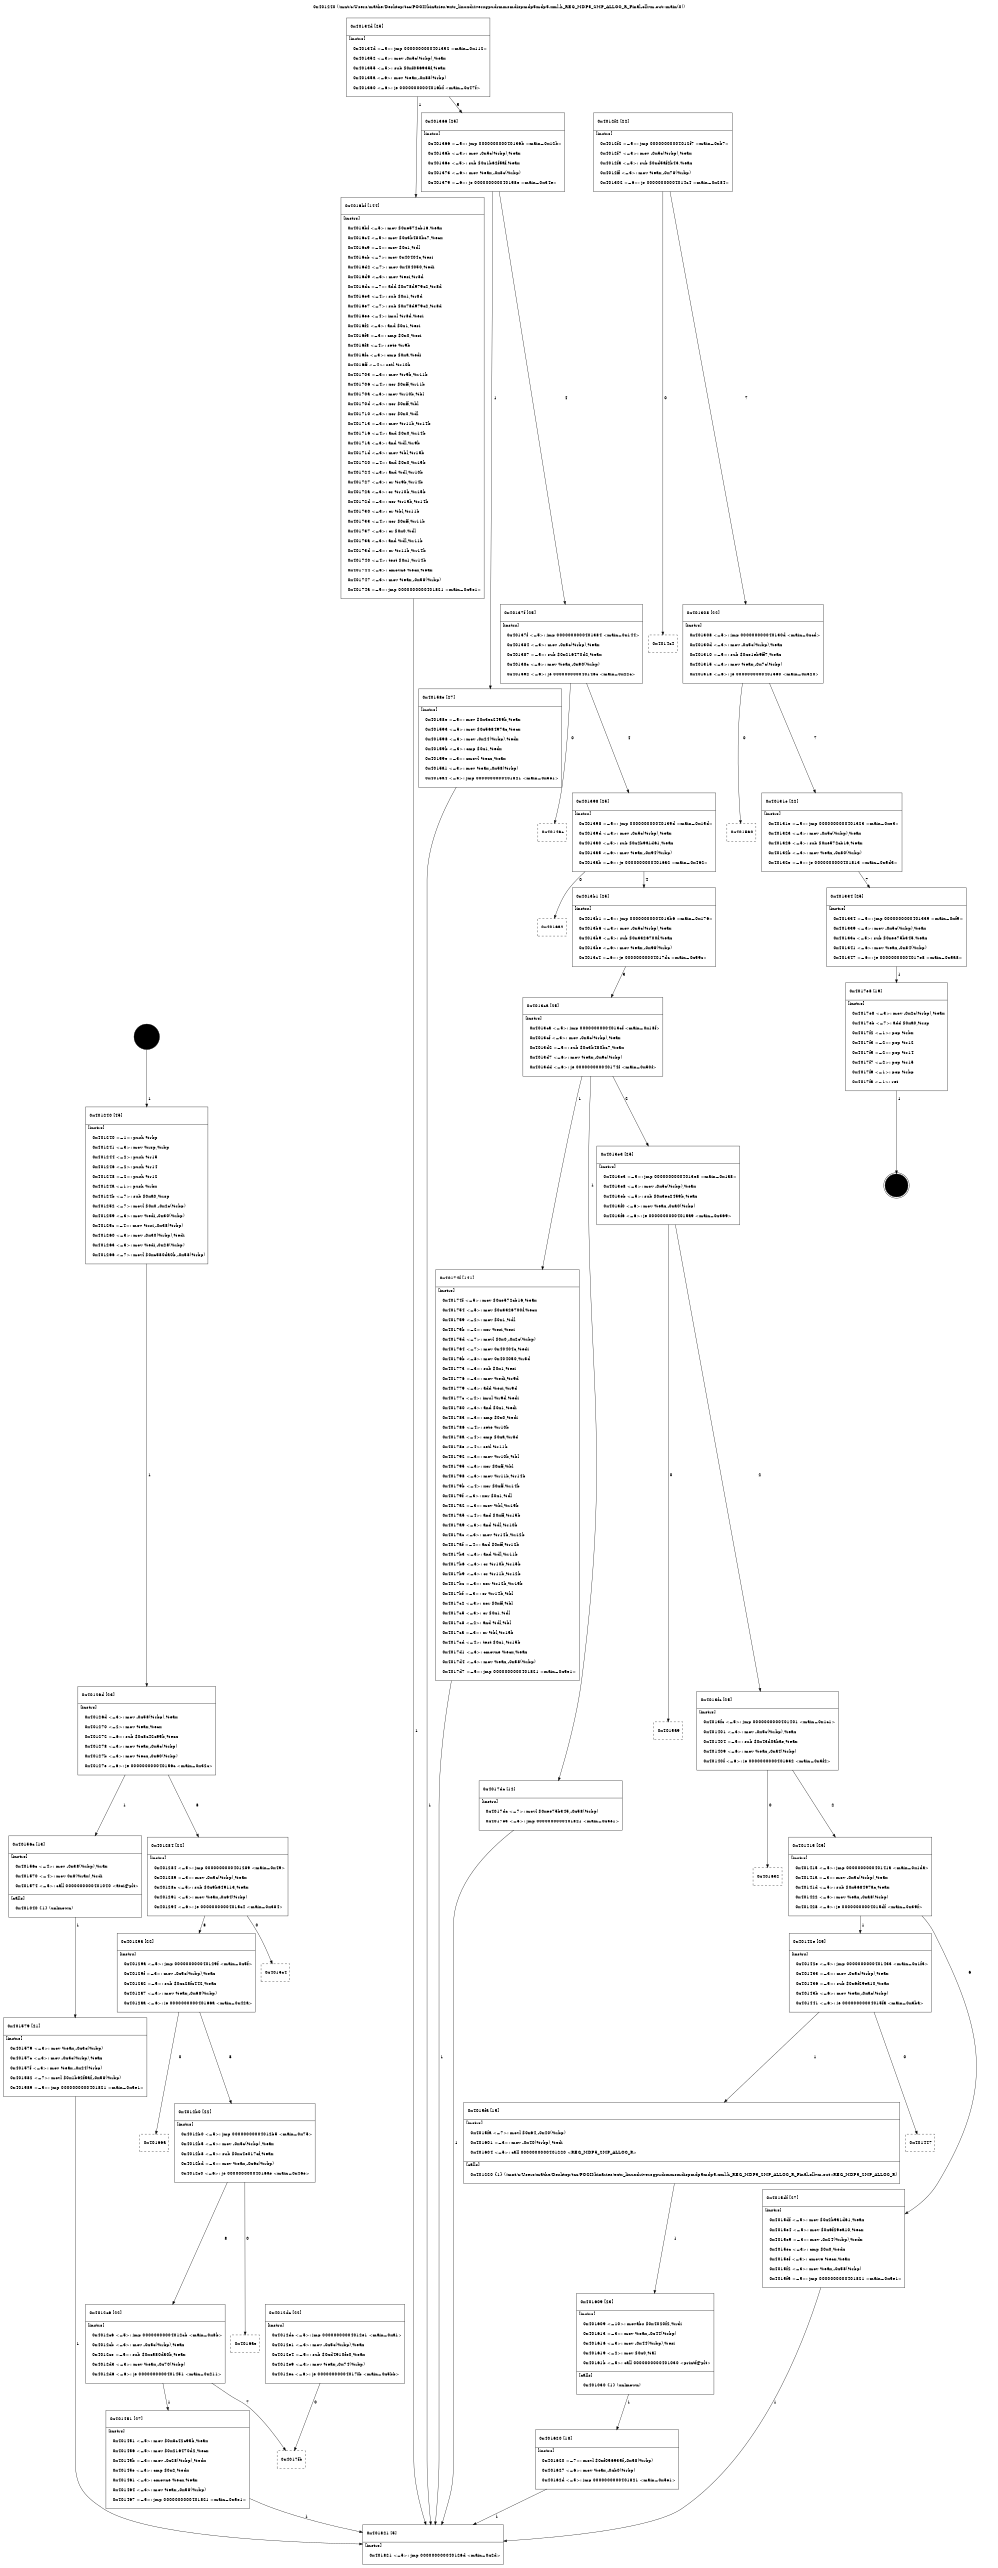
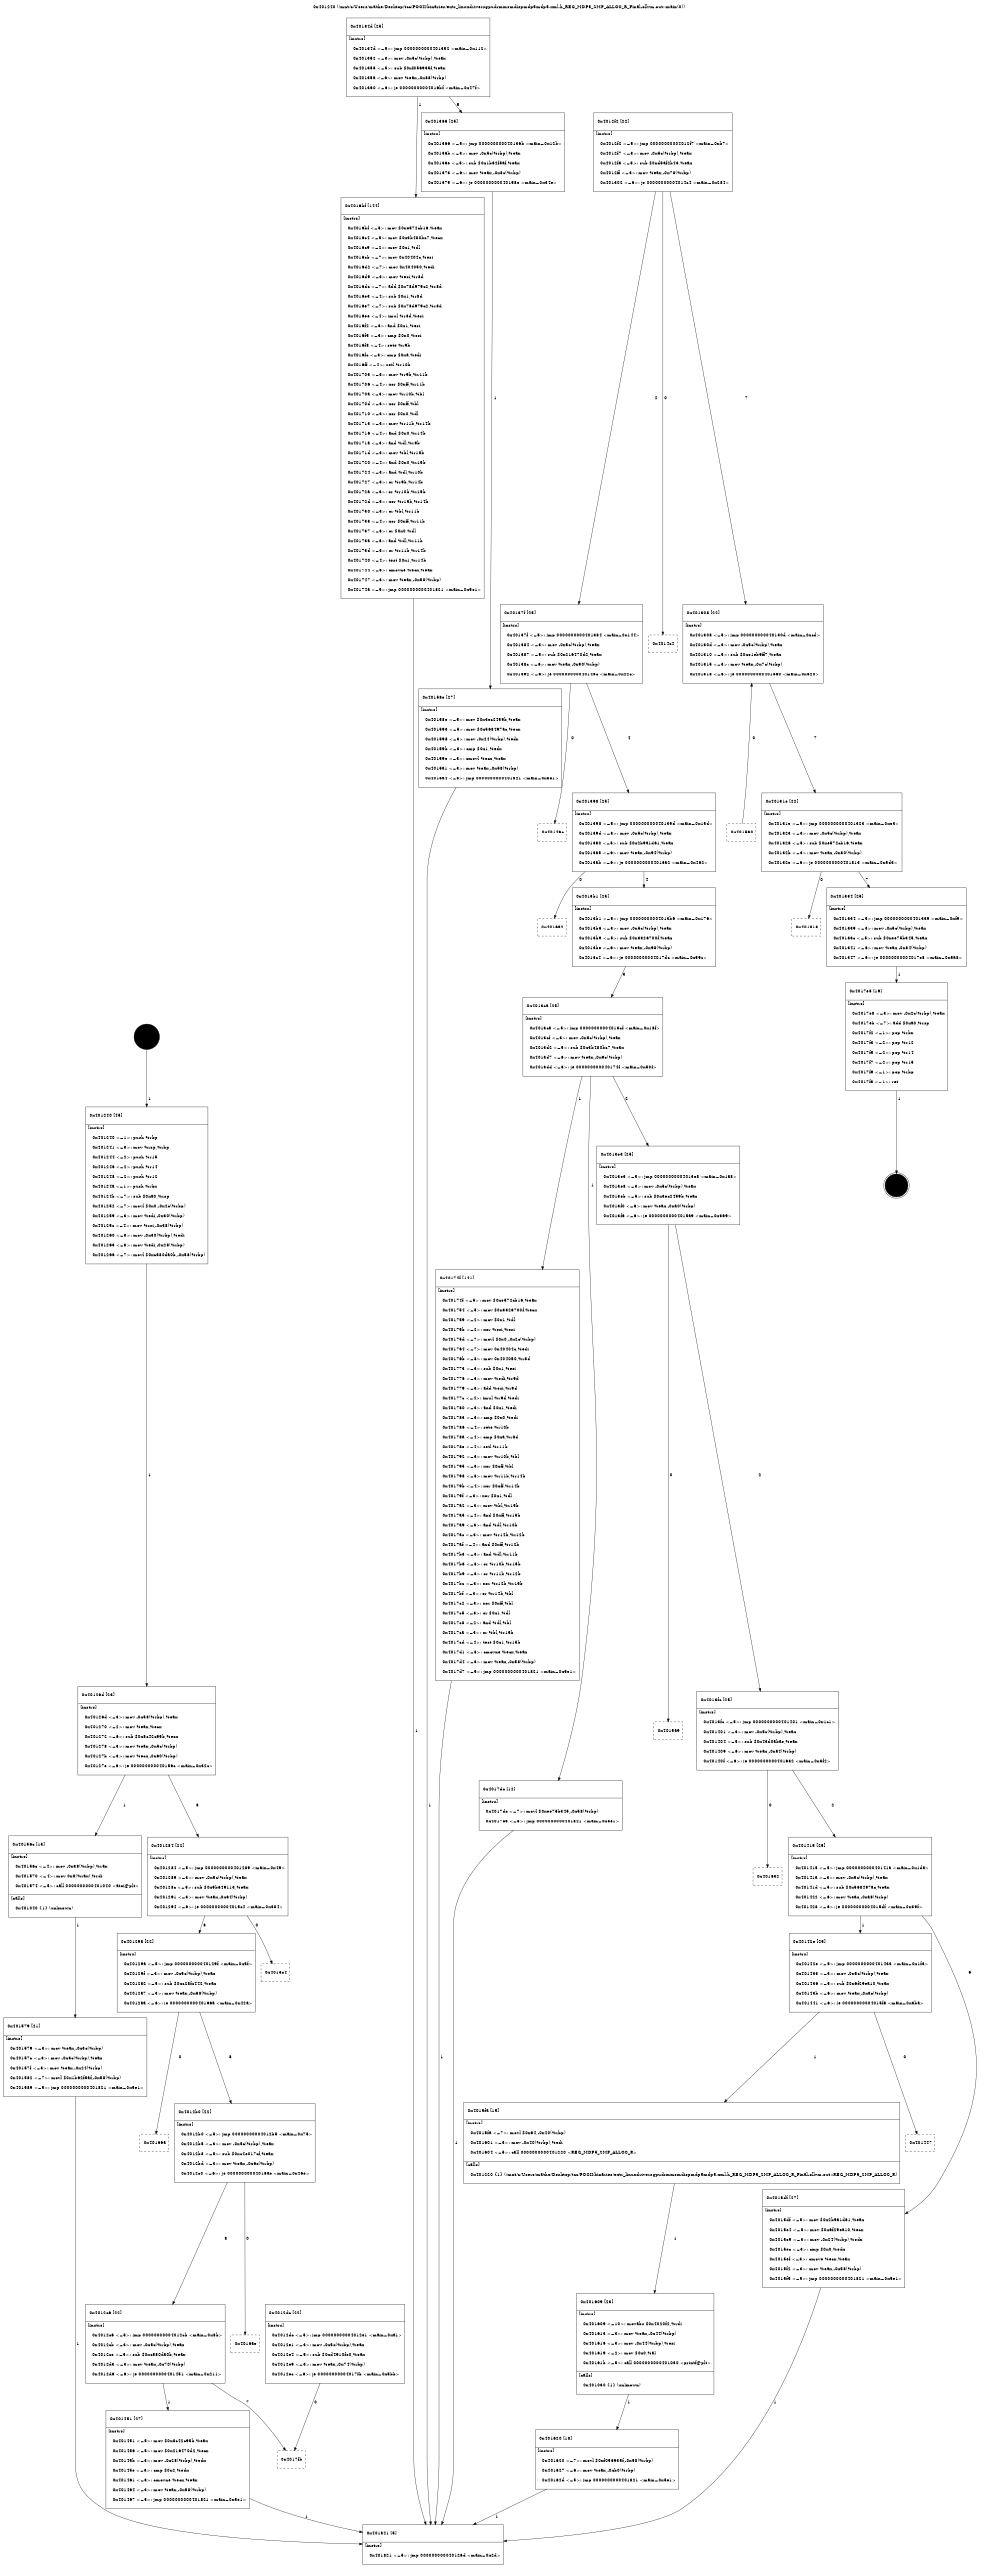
edge "0x401366 [25]" -> "0x40137f [25]": now "0x4012f2 [22]" -> "0x40137f [25]"
edge "0x401308 [22]" -> "0x401560": reversed
node "0x401813": added
